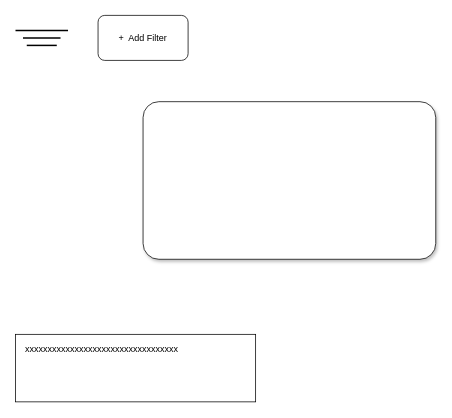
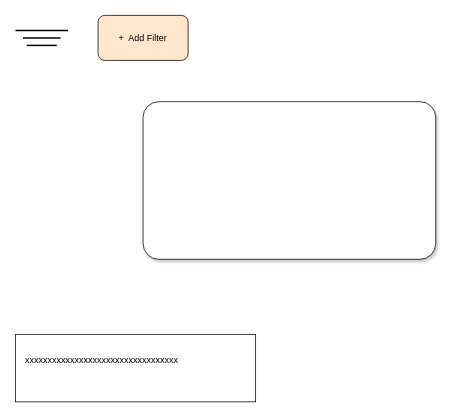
node "+ Add Filter": fillcolor #ffffff -> #ffe6cc
node "xxxxxxxxxxxxxxxxxxxxxxxxxxxxxxxxxx": moved (102, 349) -> (102, 360)
